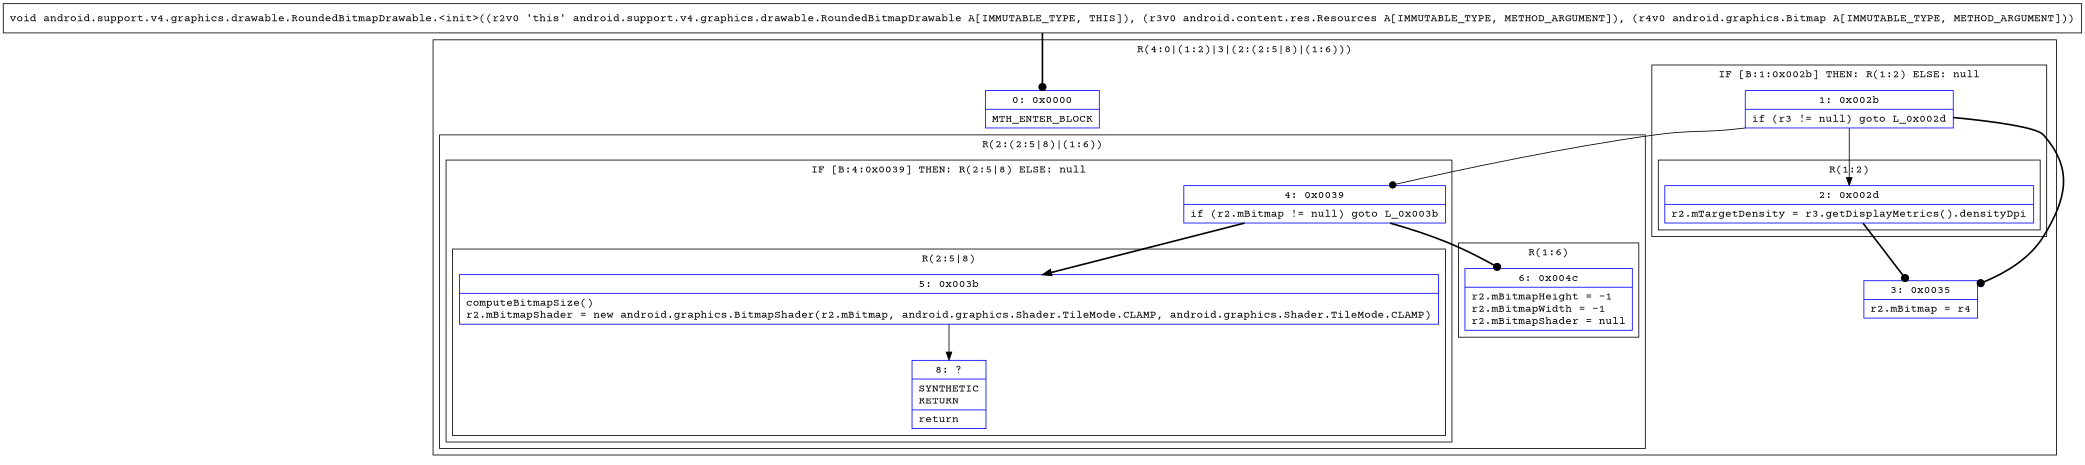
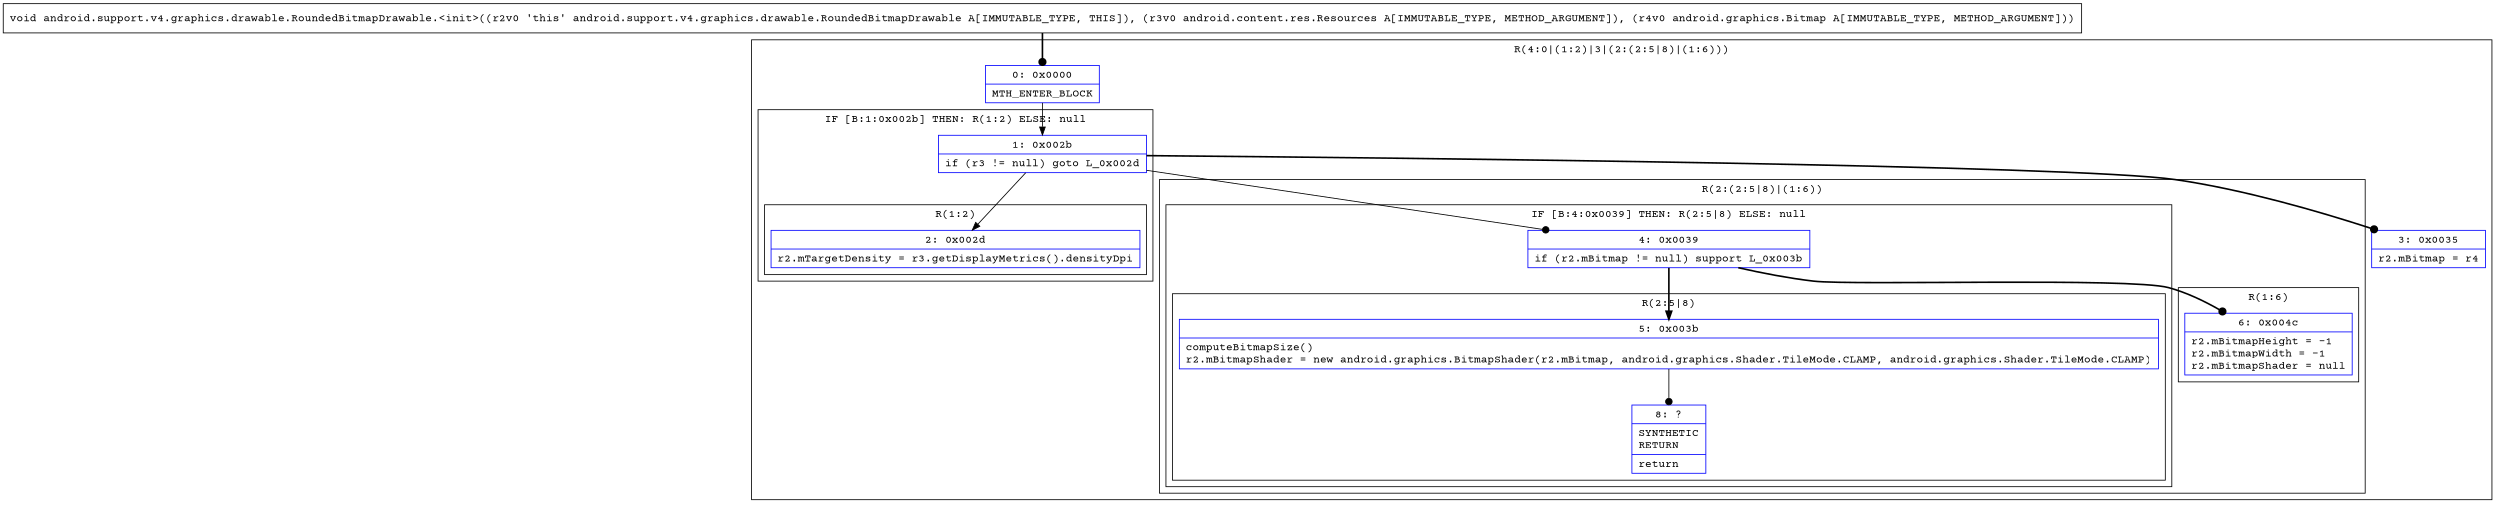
edge "0: 0x0000" -> "1: 0x002b": added
node "4: 0x0039": text "if (r2.mBitmap != null) goto L_0x003b" -> "if (r2.mBitmap != null) support L_0x003b"
edge "2: 0x002d" -> "3: 0x0035": removed
edge "5: 0x003b" -> "8: ?": arrowhead normal -> dot
